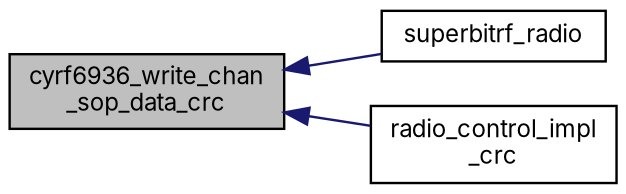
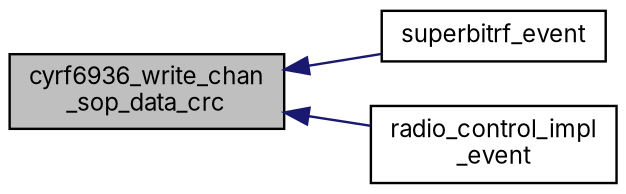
node "superbitrf_radio": label "superbitrf_radio" -> "superbitrf_event"
node "radio_control_impl _crc": label "radio_control_impl _crc" -> "radio_control_impl _event"
